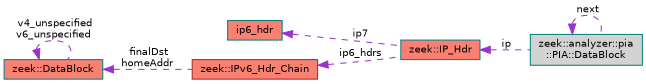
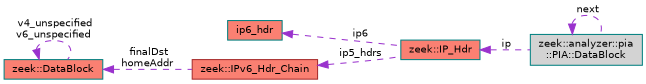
edge "zeek::IP_Hdr" -> "ip6_hdr": label " ip7" -> " ip6"
edge "zeek::IP_Hdr" -> "zeek::IPv6_Hdr_Chain": label " ip6_hdrs" -> " ip5_hdrs"
